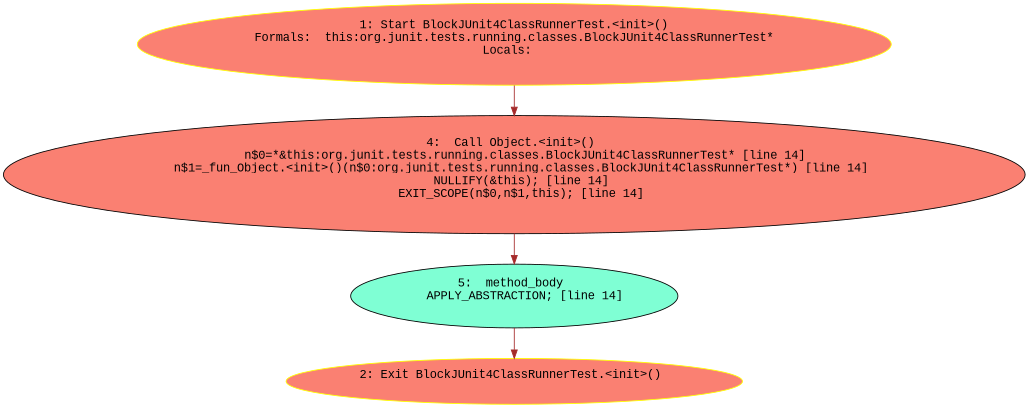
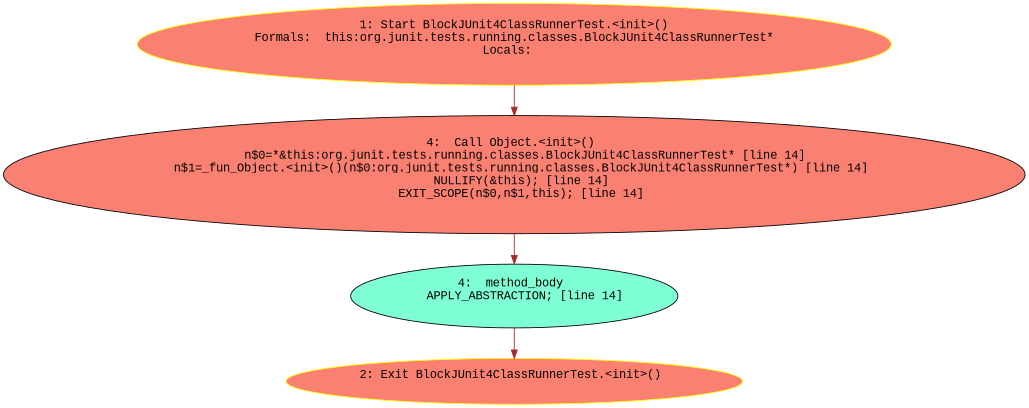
node "5:  method_body APPLY_ABSTRACTION; [line 14]": label "5:  method_body APPLY_ABSTRACTION; [line 14]" -> "4:  method_body APPLY_ABSTRACTION; [line 14]"
